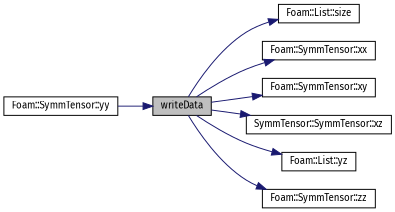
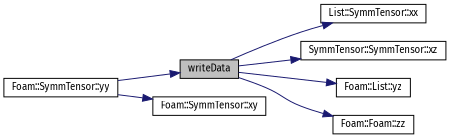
node "Foam::List::size": removed
node "Foam::SymmTensor::xx": label "Foam::SymmTensor::xx" -> "List::SymmTensor::xx"
edge "writeData" -> "Foam::SymmTensor::xy": now "Foam::SymmTensor::yy" -> "Foam::SymmTensor::xy"
node "Foam::SymmTensor::zz": label "Foam::SymmTensor::zz" -> "Foam::Foam::zz"
